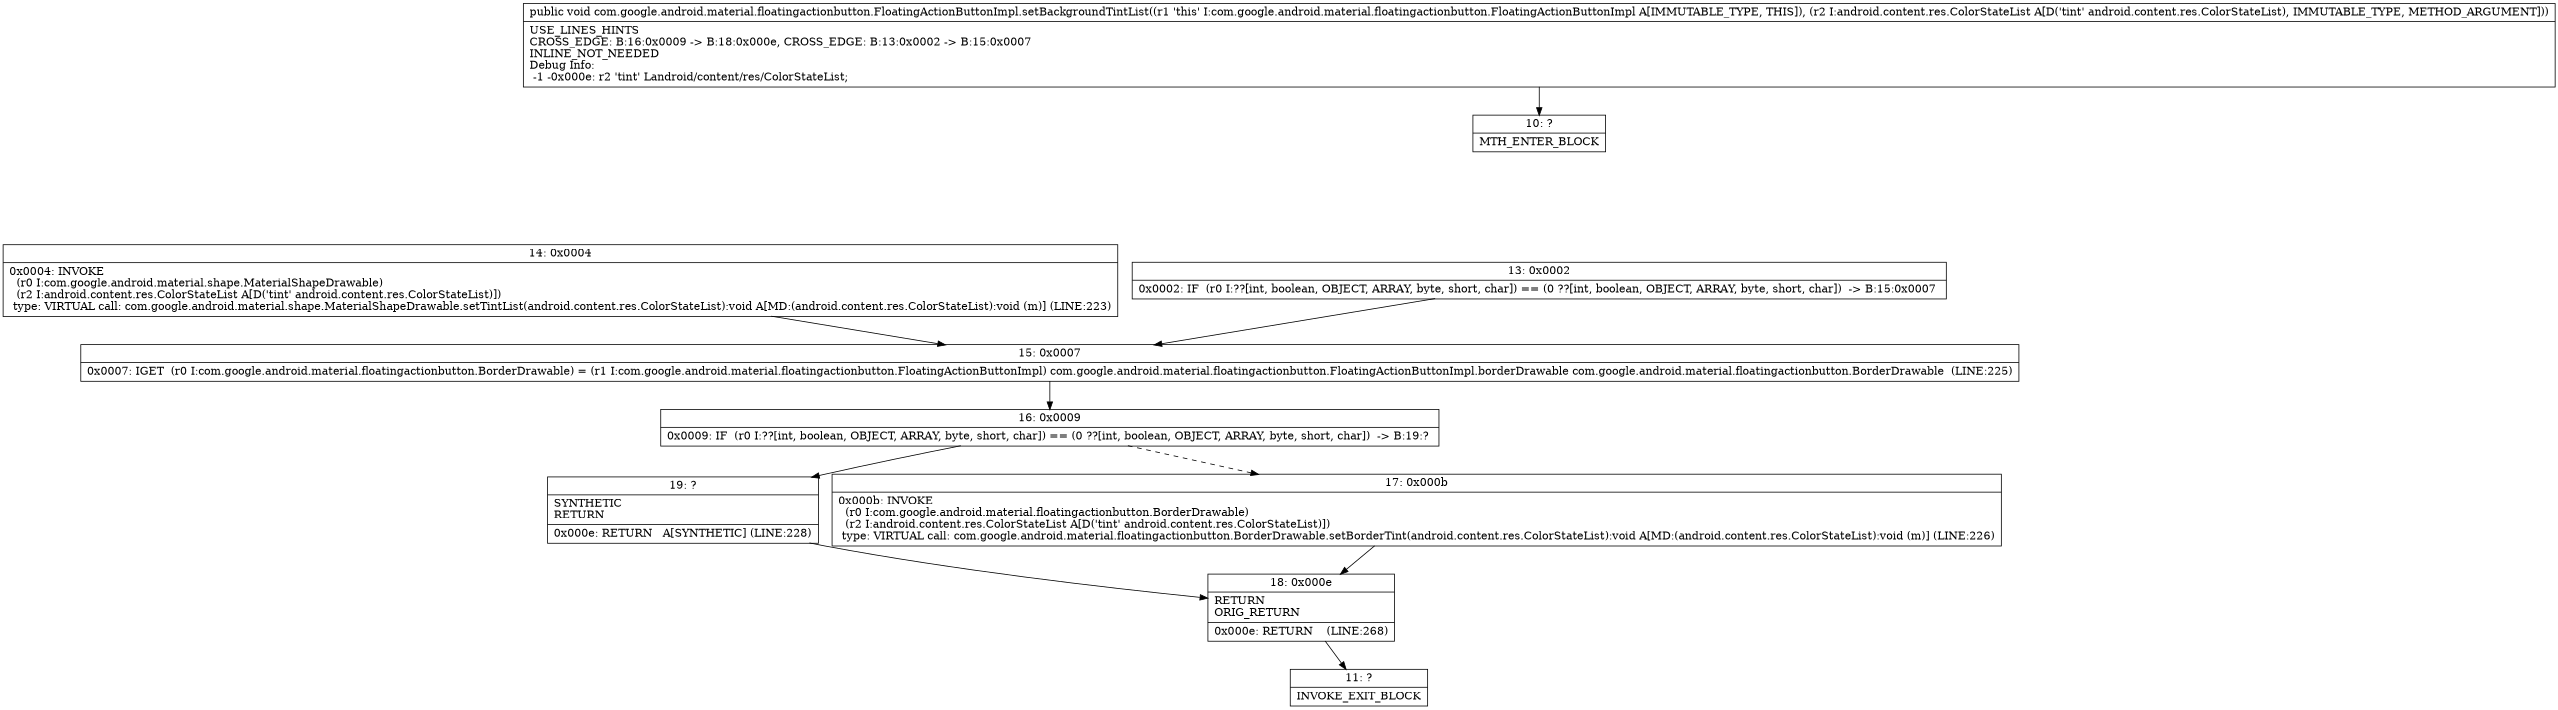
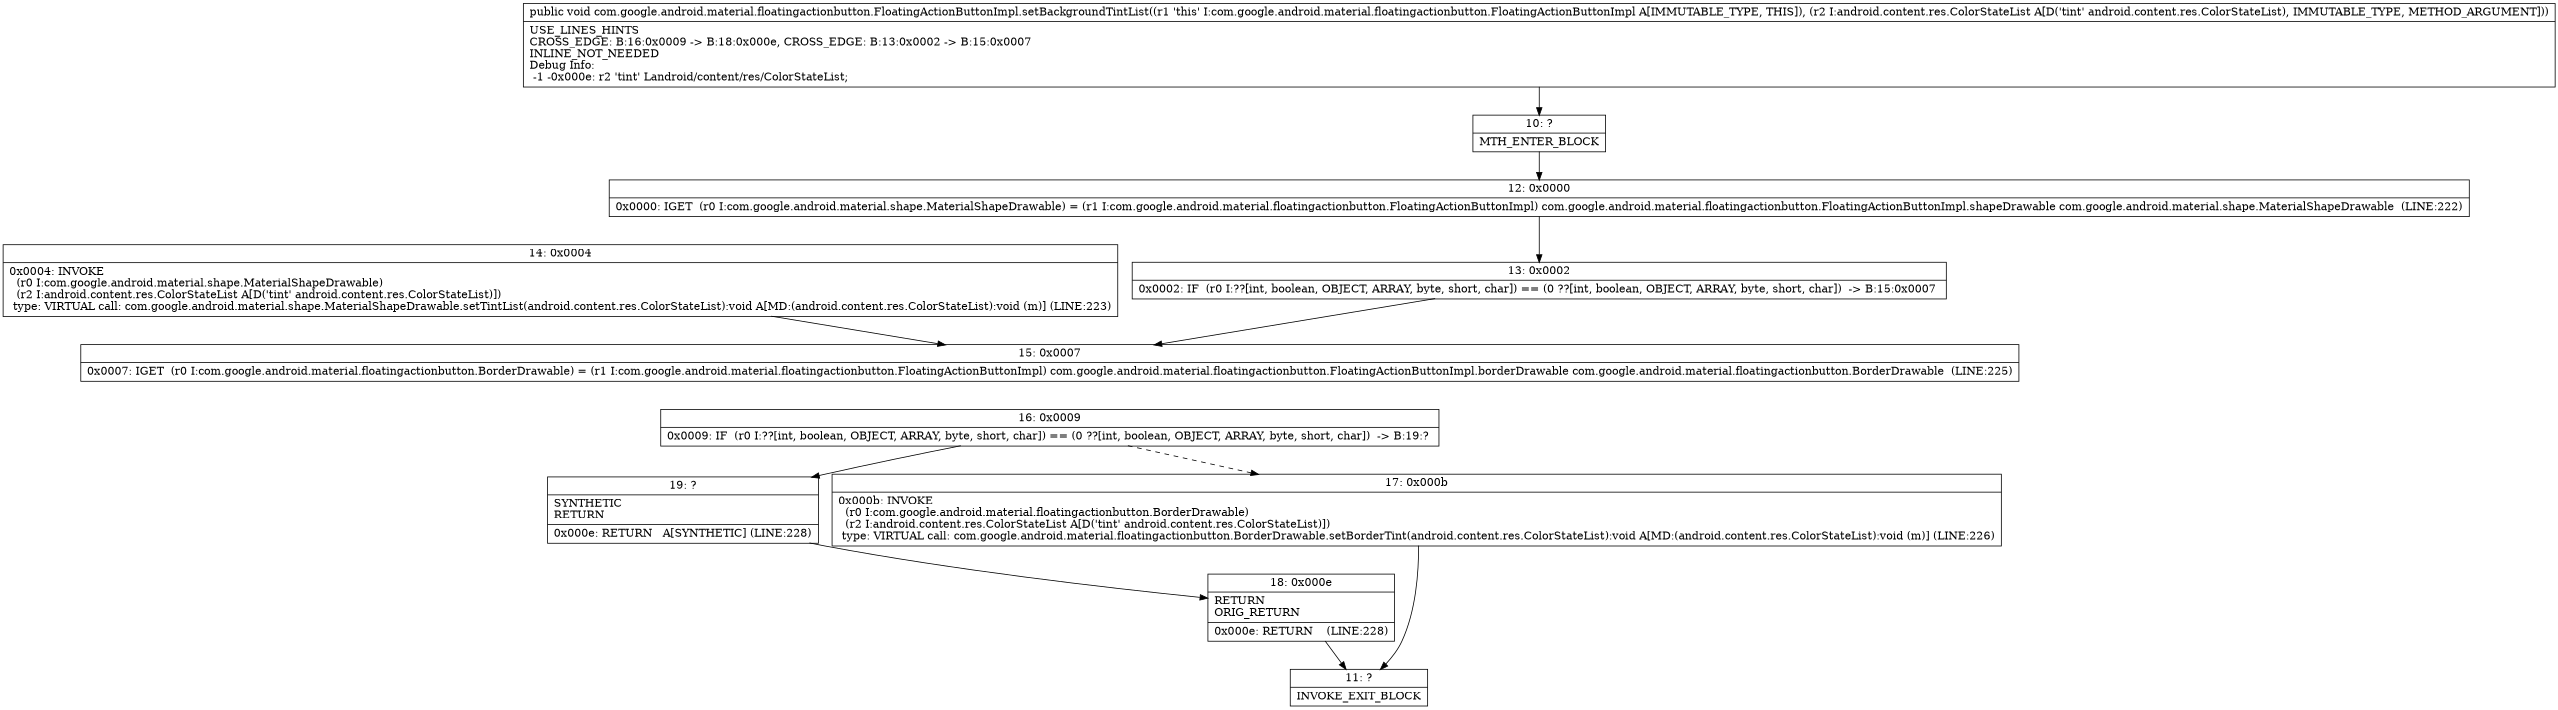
node "12: 0x0000": added
edge "15: 0x0007" -> "16: 0x0009": removed
edge "17: 0x000b" -> "18: 0x000e": now "17: 0x000b" -> "11: ?"
node "18: 0x000e": text "0x000e: RETURN    (LINE:268)" -> "0x000e: RETURN    (LINE:228)"
